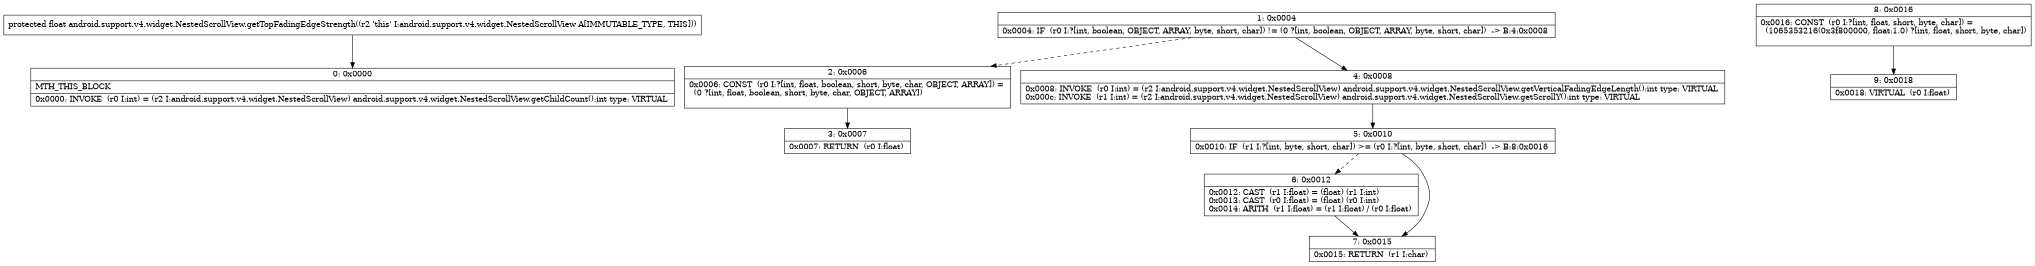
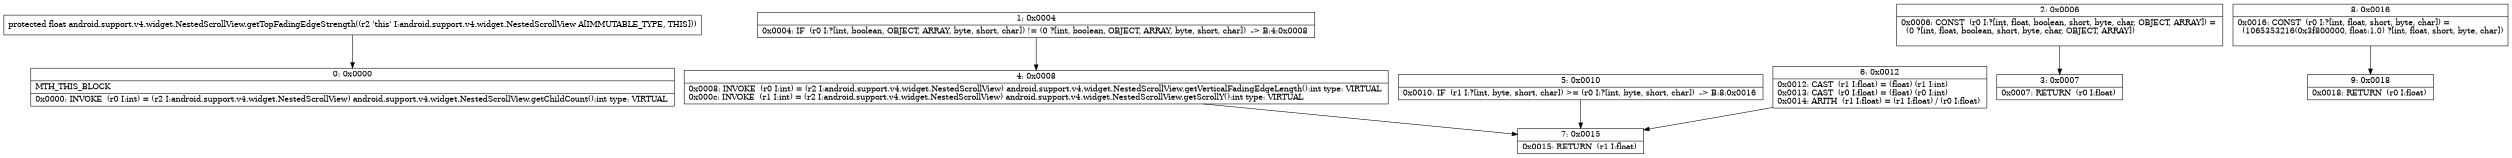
edge "1: 0x0004" -> "2: 0x0006": removed
node "9: 0x0018": text "0x0018: VIRTUAL  (r0 I:float)" -> "0x0018: RETURN  (r0 I:float)"
edge "4: 0x0008" -> "5: 0x0010": now "4: 0x0008" -> "7: 0x0015"
edge "5: 0x0010" -> "6: 0x0012": removed
node "7: 0x0015": text "0x0015: RETURN  (r1 I:char)" -> "0x0015: RETURN  (r1 I:float)"
